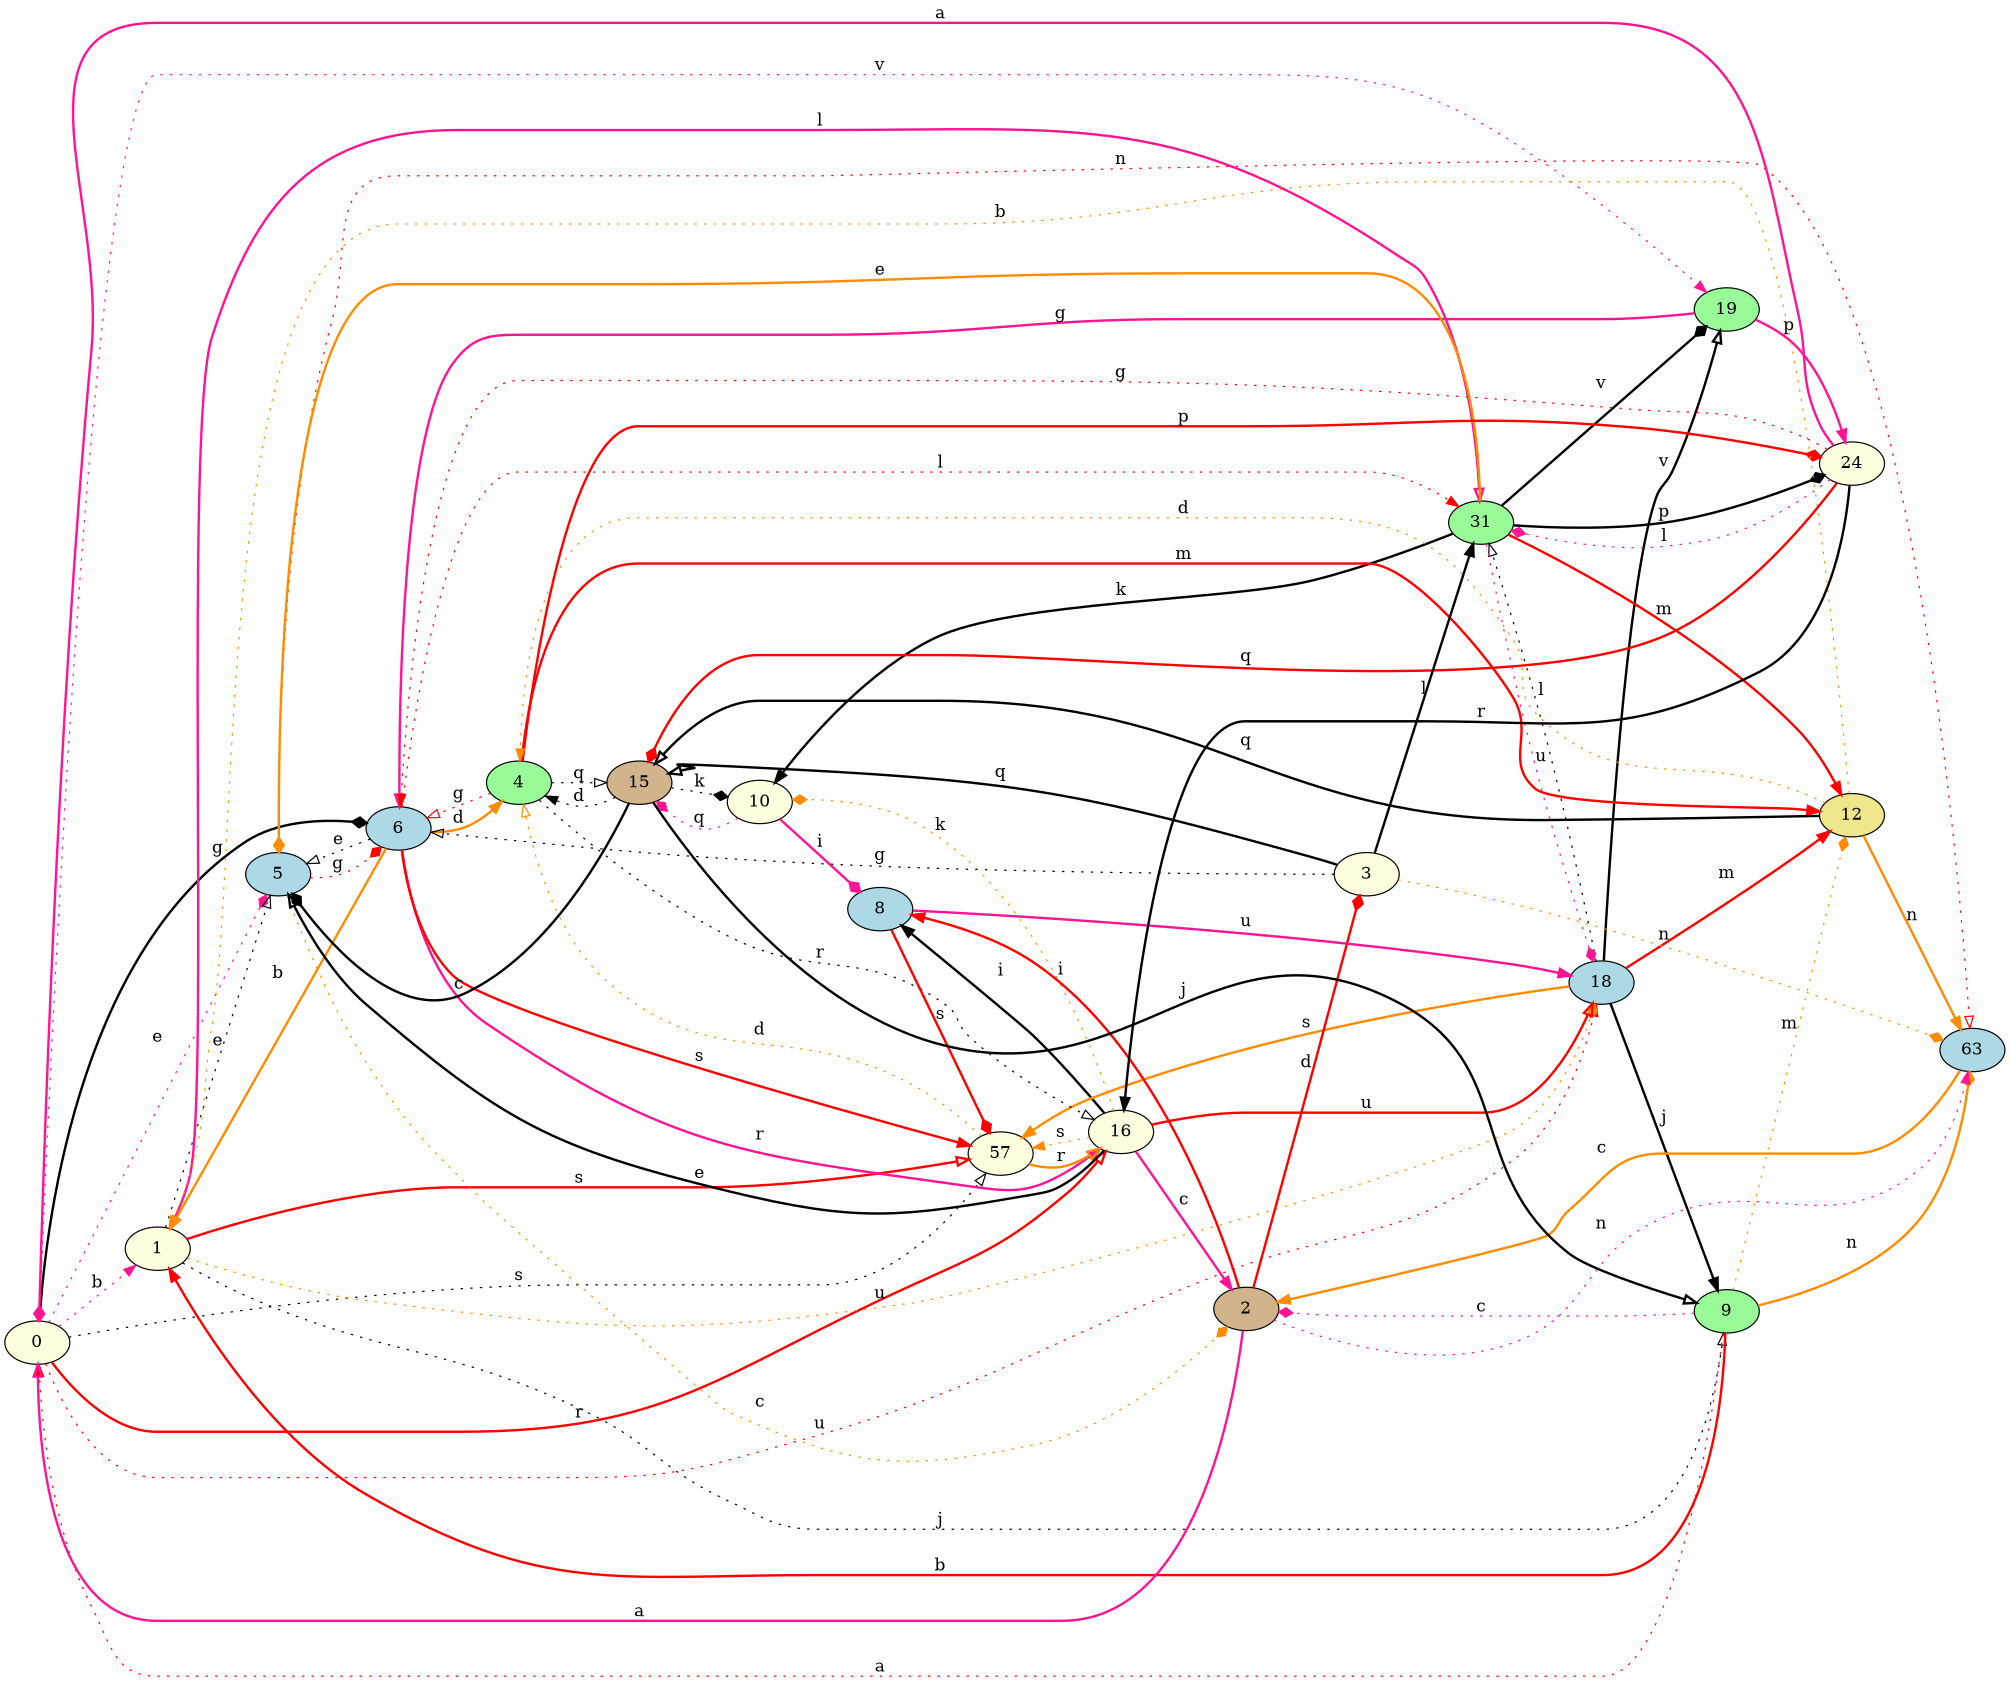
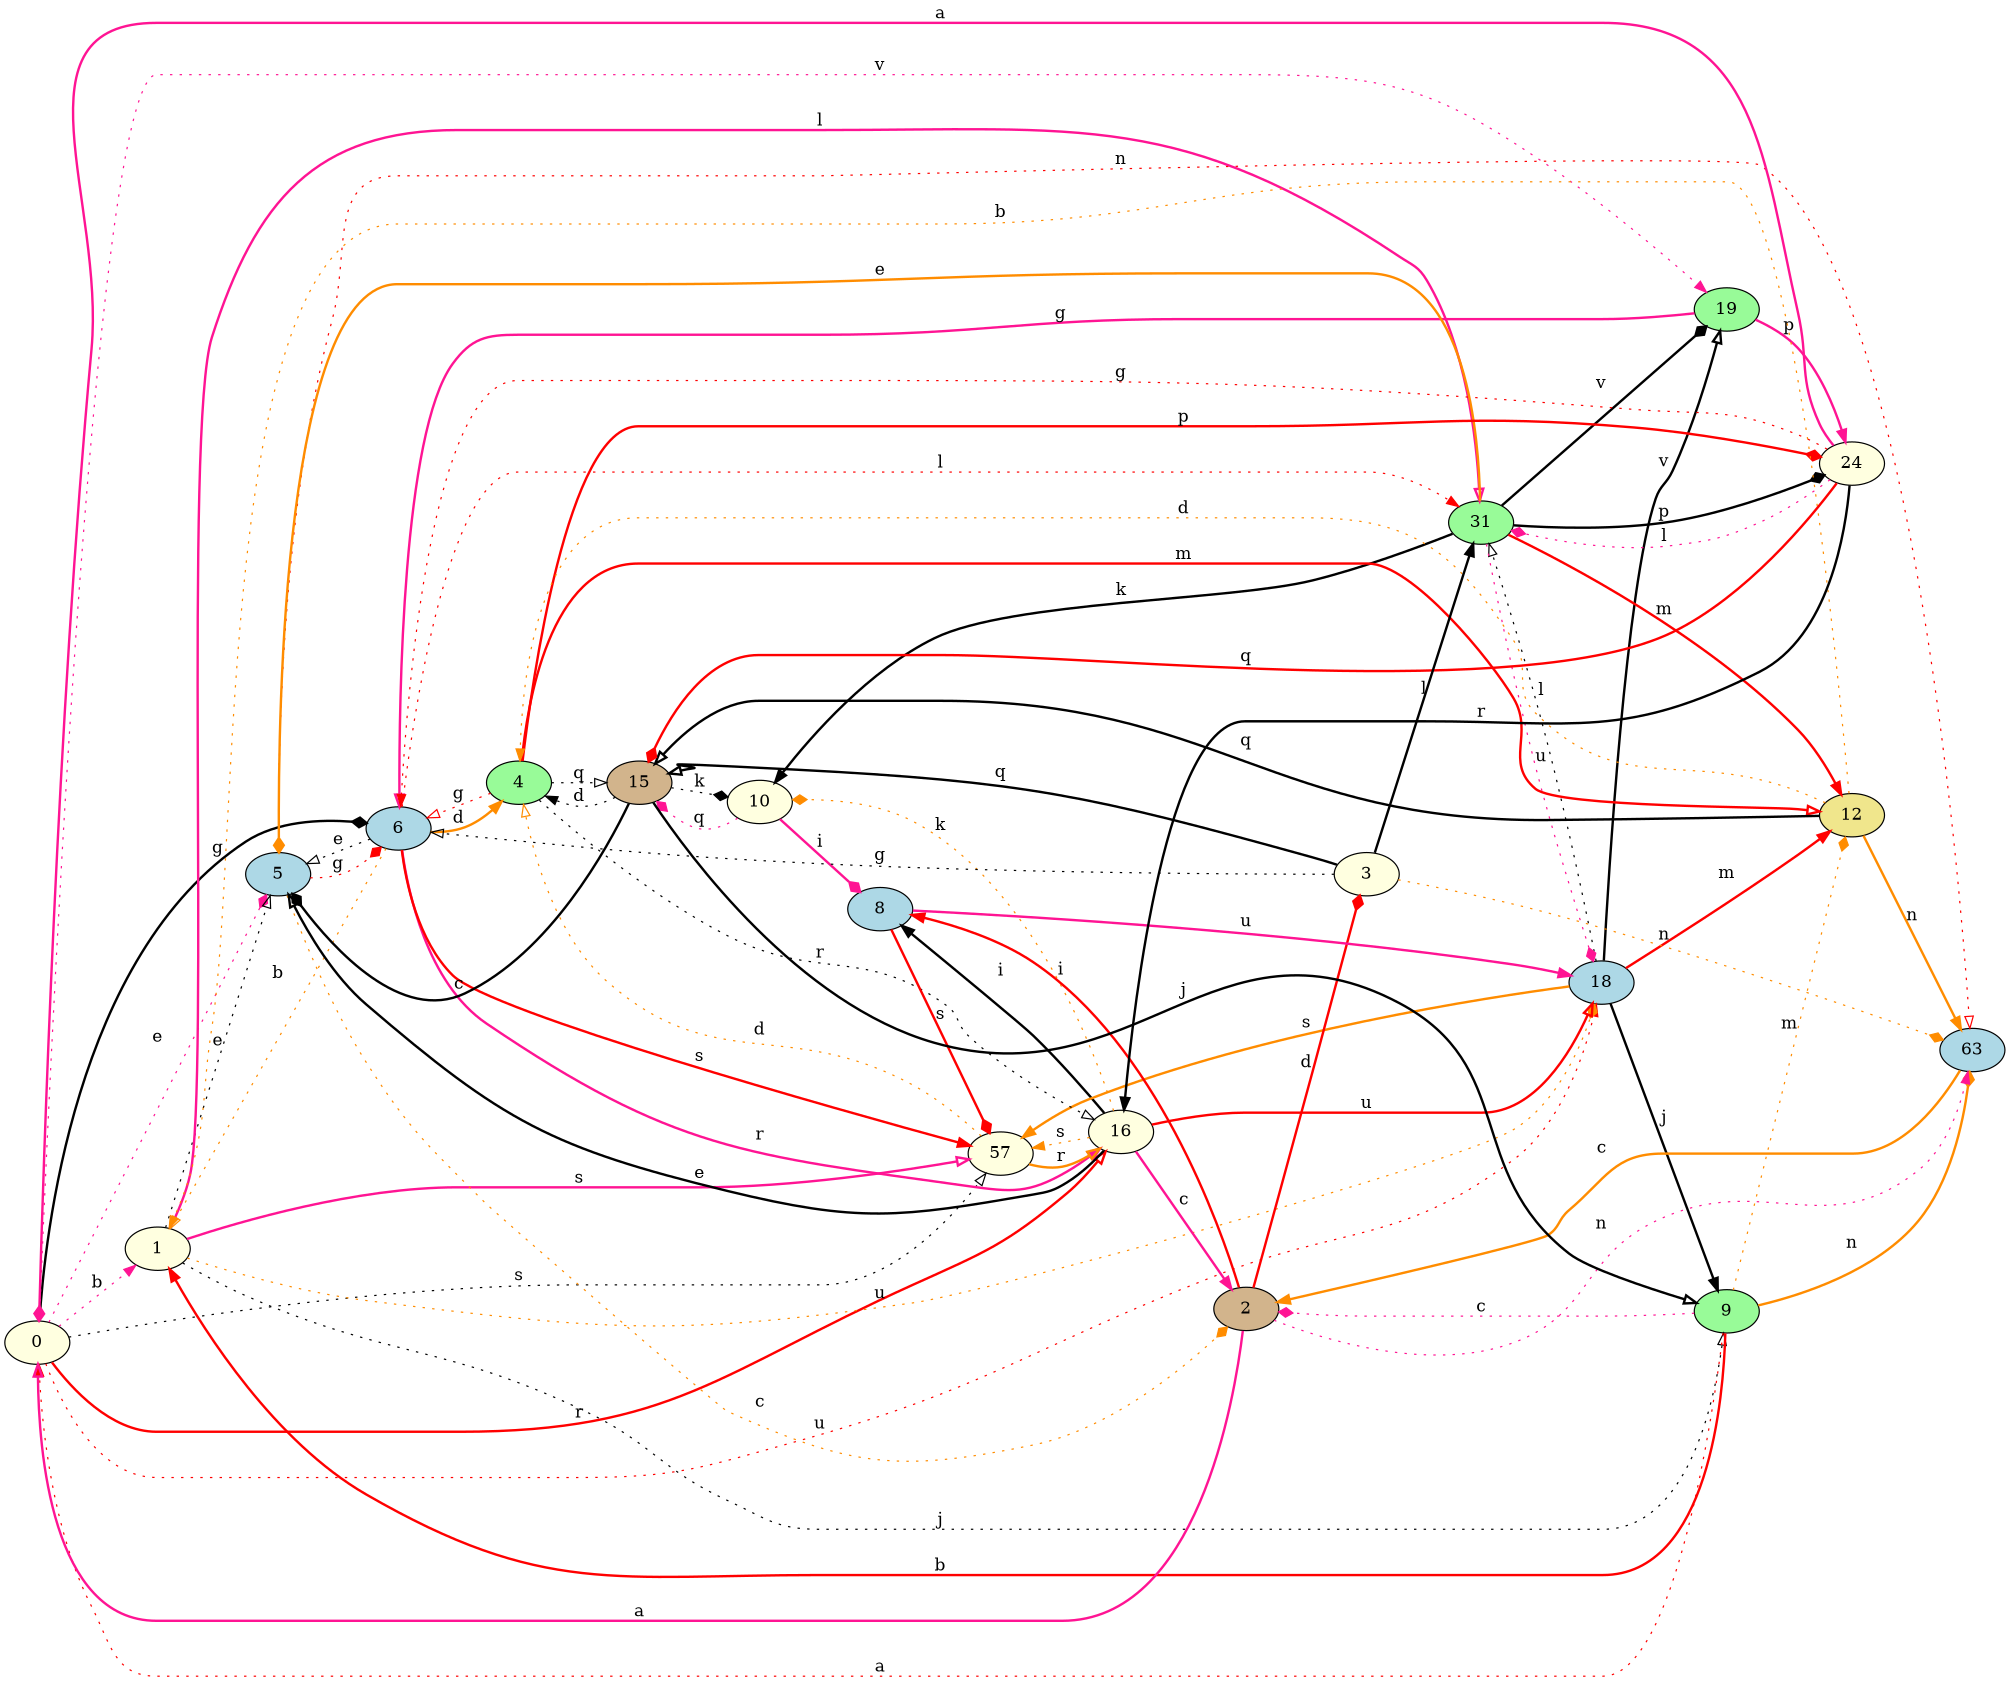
edge "4" -> "12": arrowhead normal -> onormal
edge "6" -> "1": style bold -> dotted
edge "1" -> "57": color red -> deeppink
